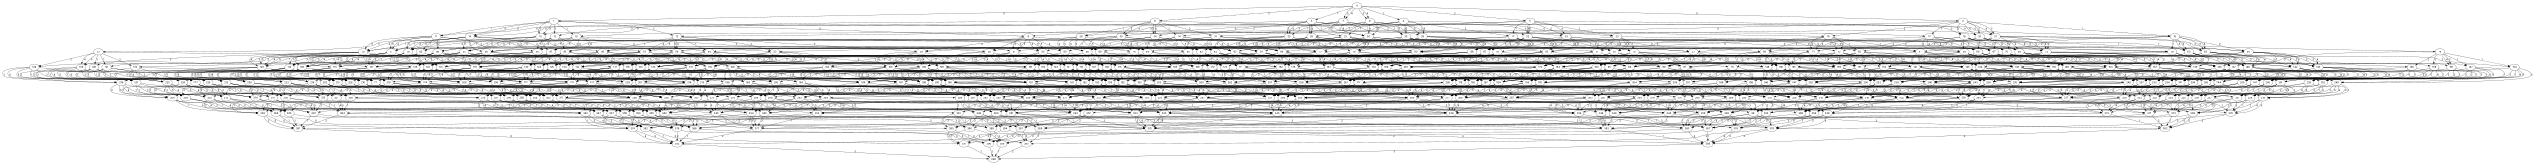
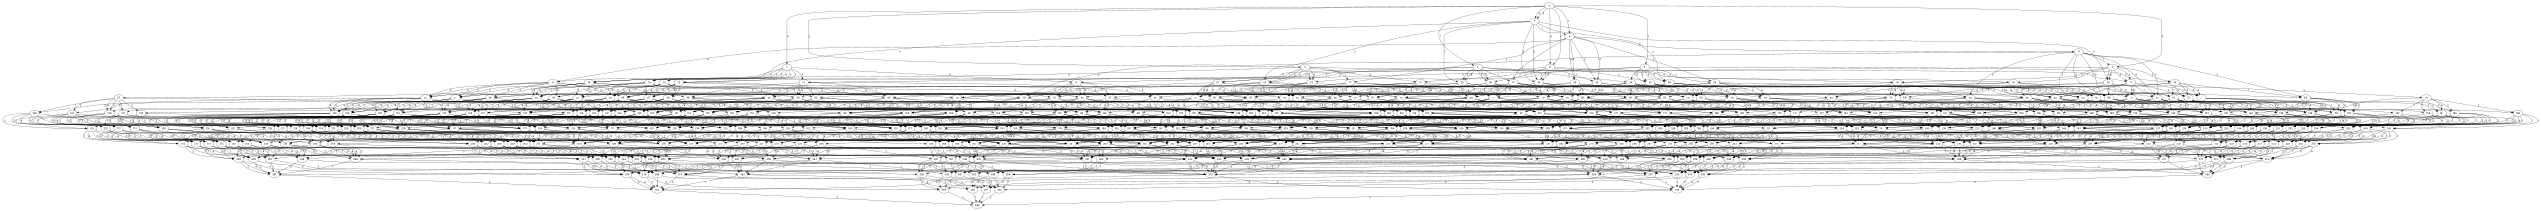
edge "2" -> "17": reversed
edge "7" -> "29": now "7" -> "4"
edge "160" -> "254": added, label "2"
